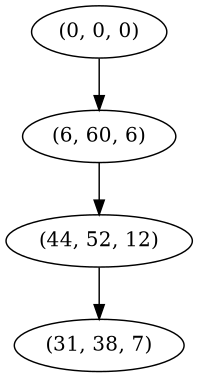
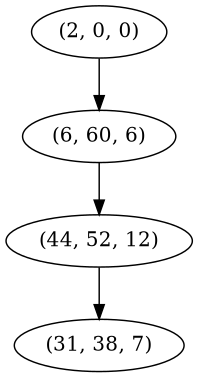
node "(0, 0, 0)": label "(0, 0, 0)" -> "(2, 0, 0)"
